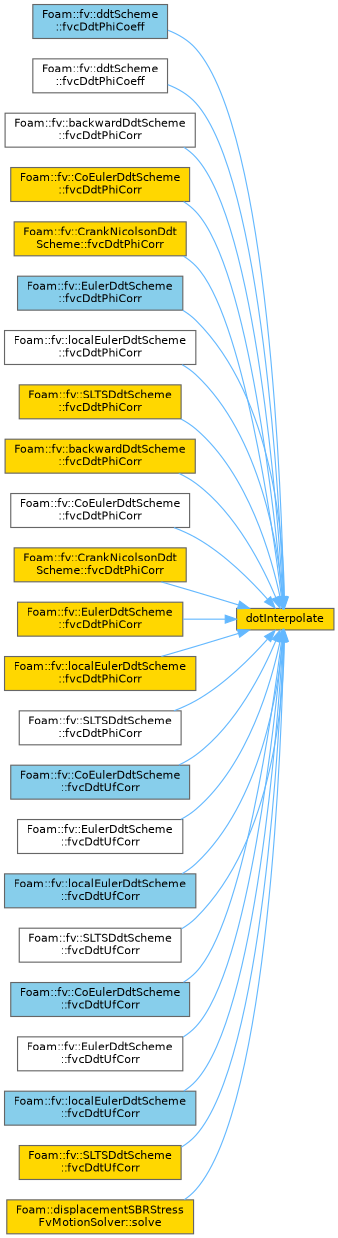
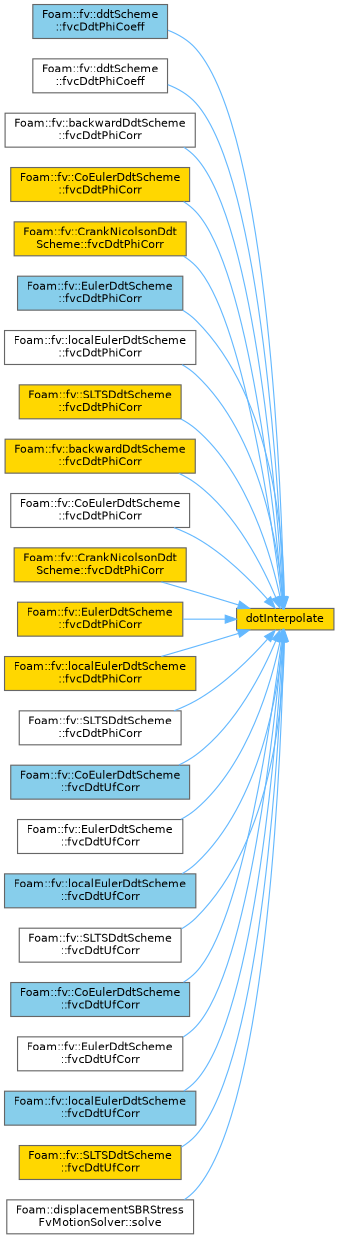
node "Foam::displacementSBRStress FvMotionSolver::solve": fillcolor gold -> white
